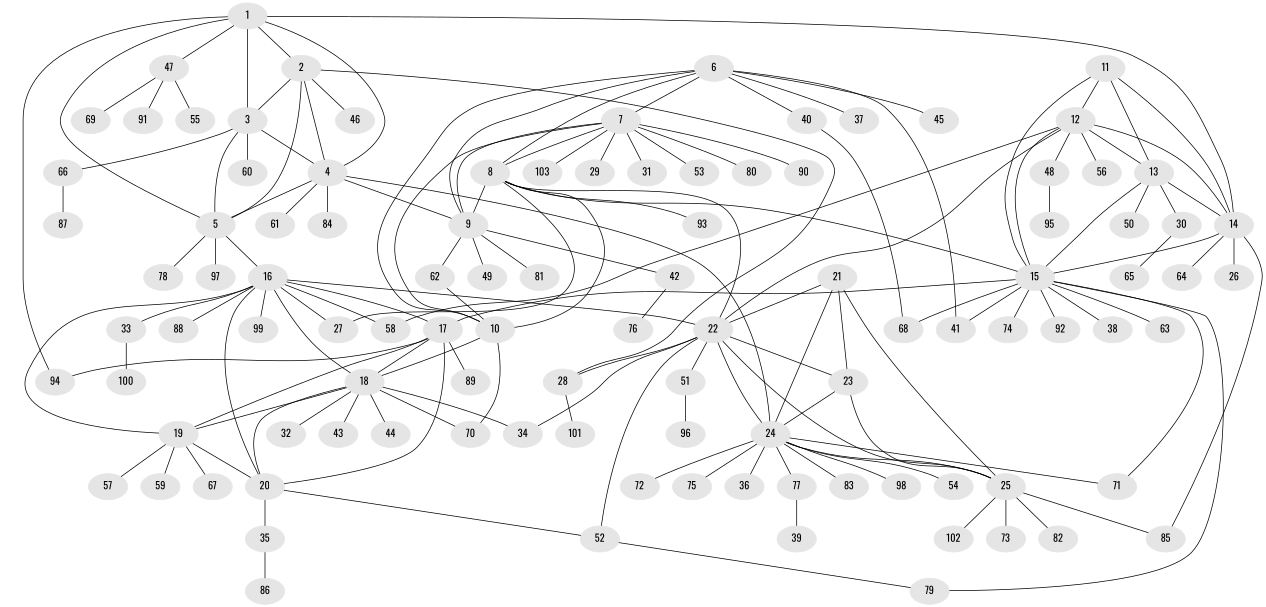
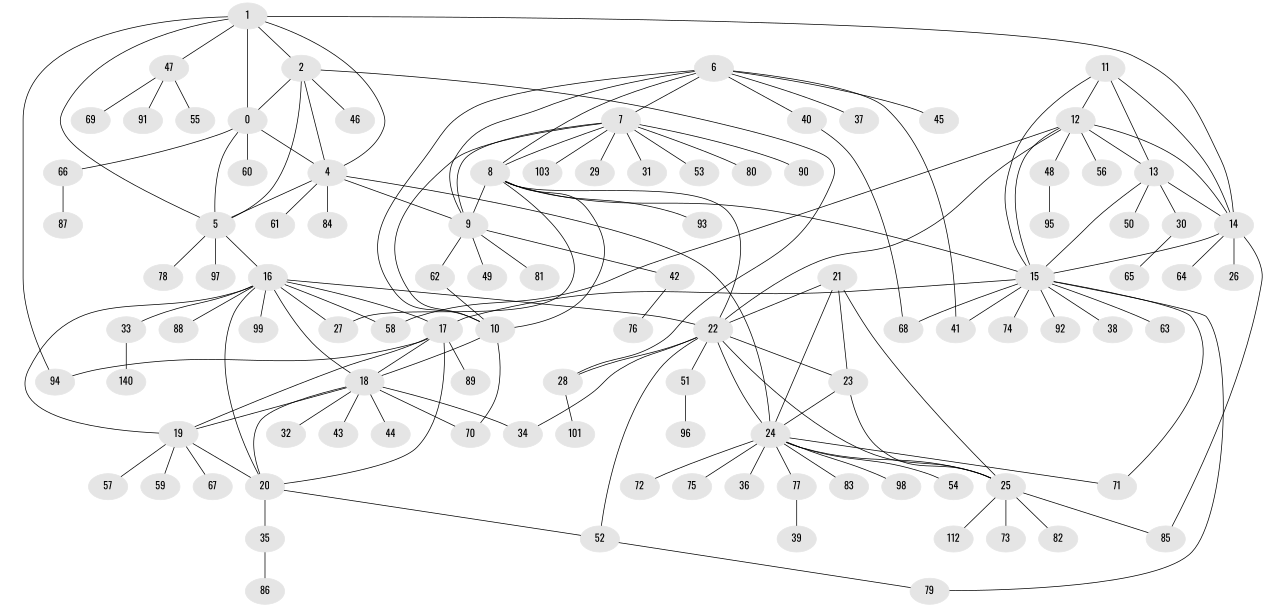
node "3": label "3" -> "0"
node "100": label "100" -> "140"
node "102": label "102" -> "112"
